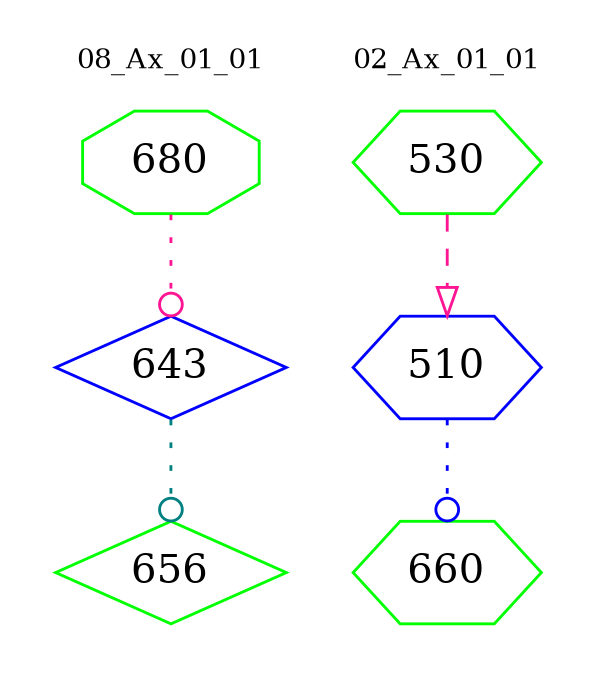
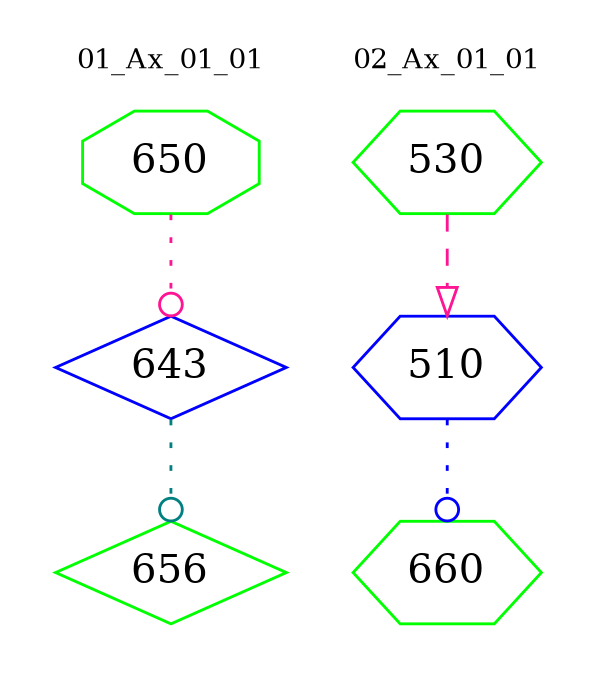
cluster "08_Ax_01_01": label "08_Ax_01_01" -> "01_Ax_01_01"
node "680": label "680" -> "650"
